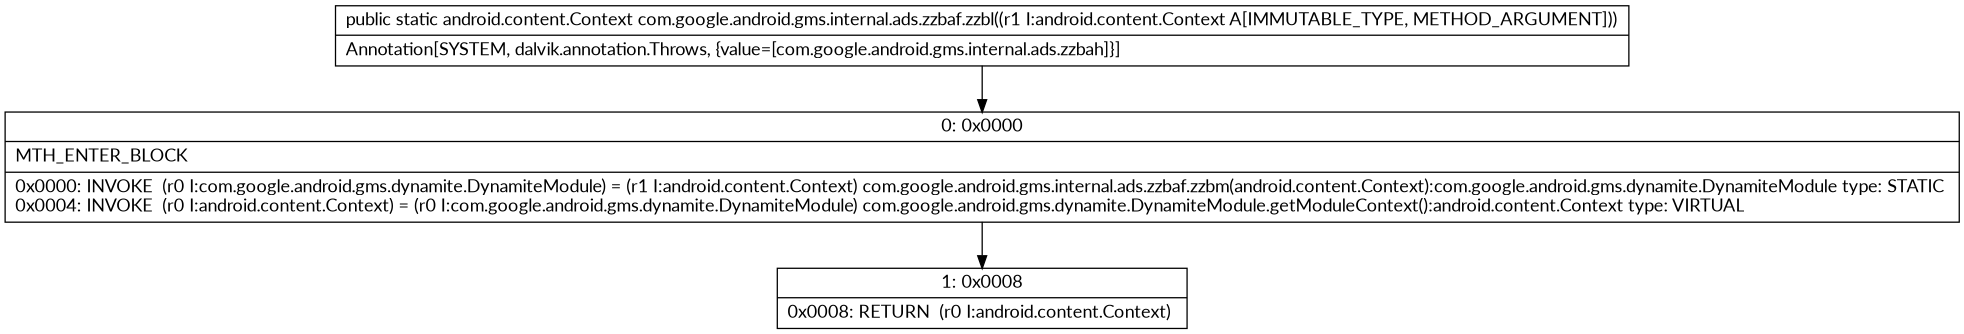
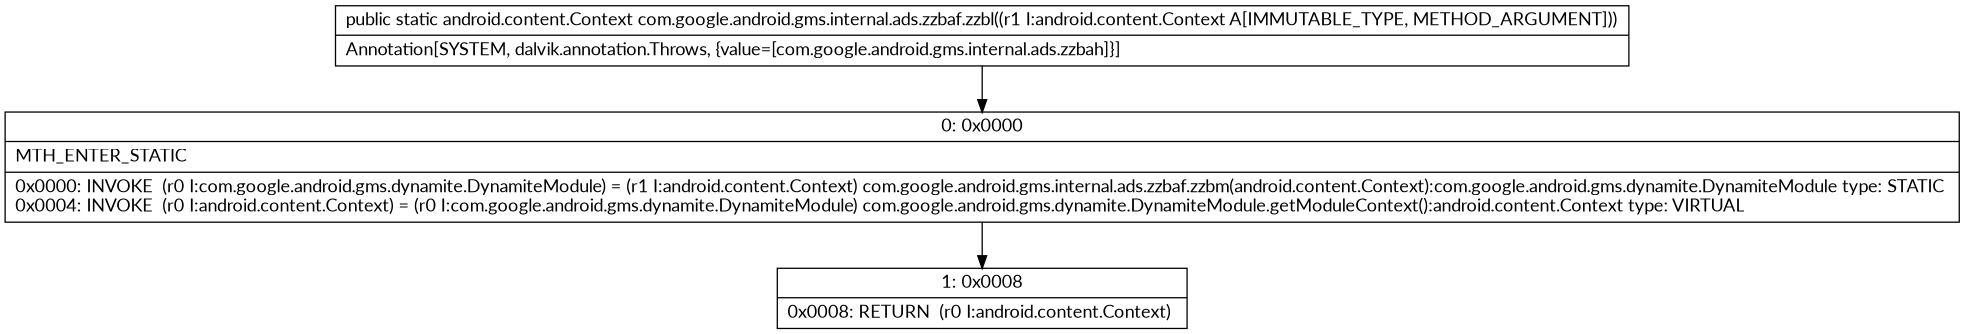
node "0: 0x0000": text "MTH_ENTER_BLOCK" -> "MTH_ENTER_STATIC"
